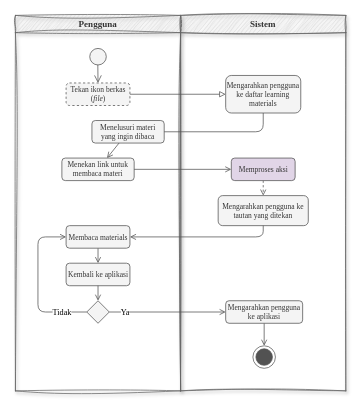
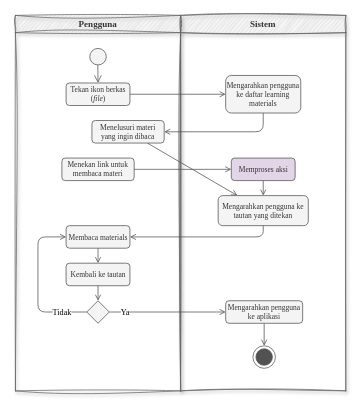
node "Tekan ikon berkas (file)": style dashed -> solid
edge "Tekan ikon berkas (file)" -> "Mengarahkan pengguna ke daftar learning materials": arrowhead block -> open
edge "Mengarahkan pengguna ke daftar learning materials" -- "Menelusuri materi yang ingin dibaca": arrowhead none -> open
edge "Menelusuri materi yang ingin dibaca" -> "Menekan link untuk membaca materi": now "Menelusuri materi yang ingin dibaca" -> "Mengarahkan pengguna ke tautan yang ditekan"
edge "Memproses aksi" -> "Mengarahkan pengguna ke tautan yang ditekan": style dashed -> solid
node "Kembali ke aplikasi": label "Kembali ke aplikasi" -> "Kembali ke tautan"
